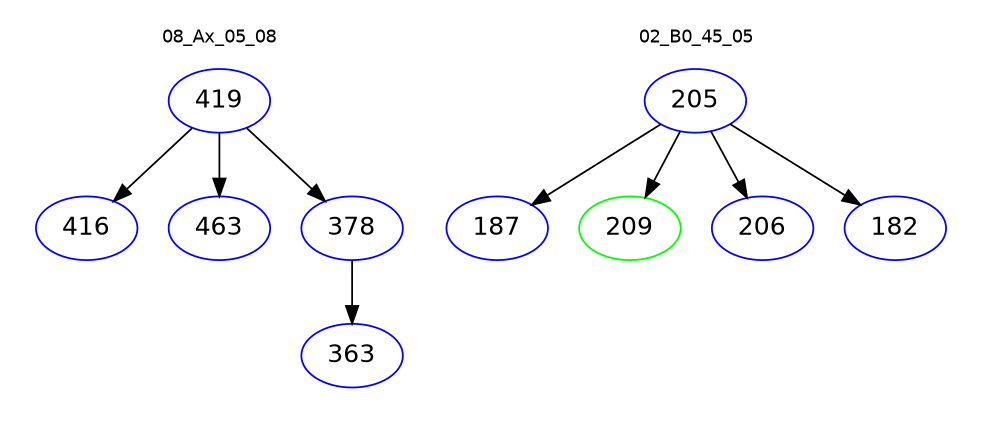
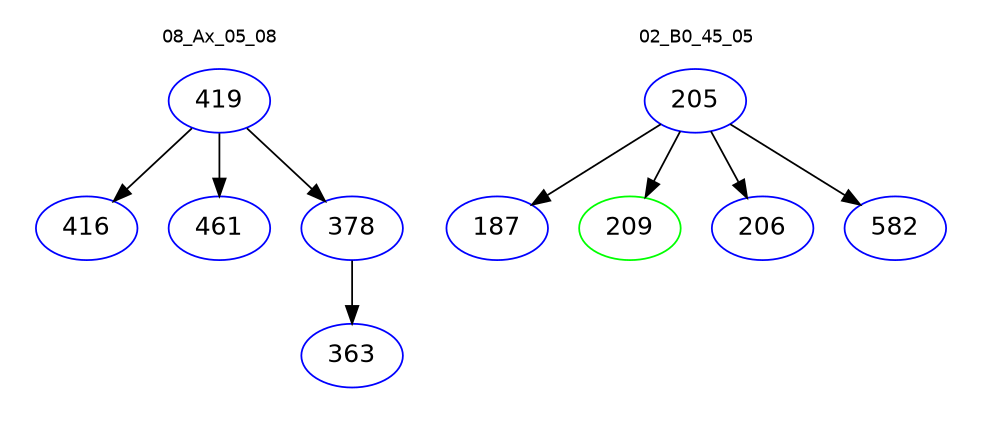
node "463": label "463" -> "461"
node "182": label "182" -> "582"
